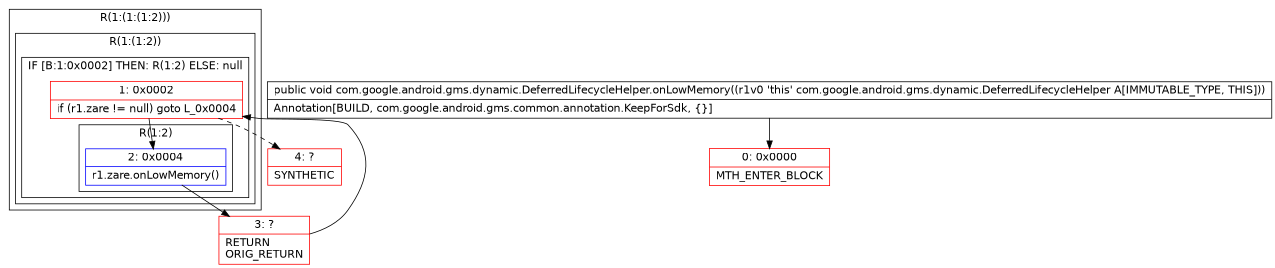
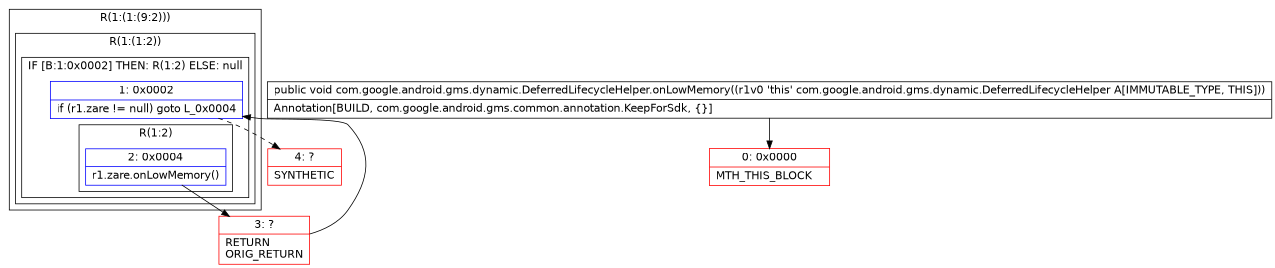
cluster "R(1:(1:(1:2)))": label "R(1:(1:(1:2)))" -> "R(1:(1:(9:2)))"
node "1: 0x0002": color red -> blue
edge "1: 0x0002" -> "2: 0x0004": removed
node "0: 0x0000": text "MTH_ENTER_BLOCK" -> "MTH_THIS_BLOCK"
